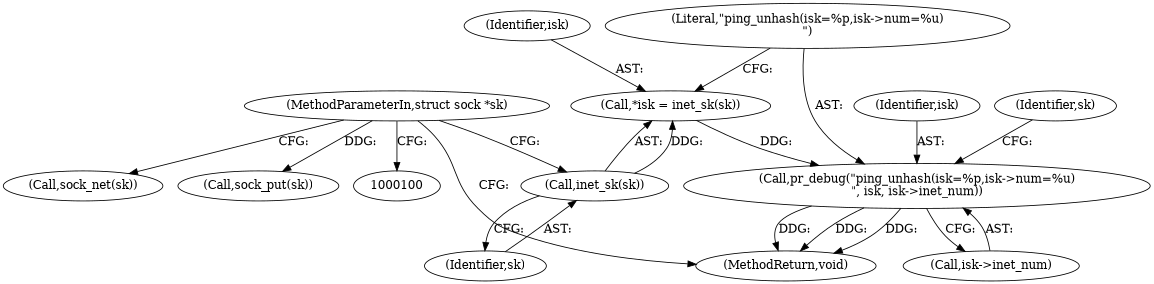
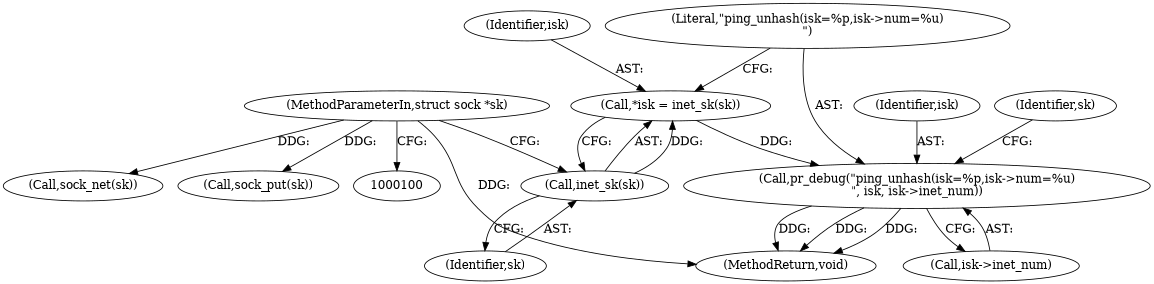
edge "(Call,*isk = inet_sk(sk))" -> "(Call,inet_sk(sk))": added, label "CFG:"
edge "(MethodParameterIn,struct sock *sk)" -> "(Call,sock_net(sk))": label "CFG: " -> "DDG: "
edge "(MethodParameterIn,struct sock *sk)" -> "(MethodReturn,void)": label "CFG: " -> "DDG: "
